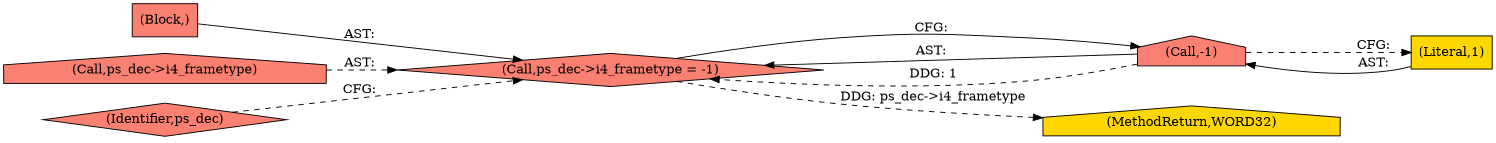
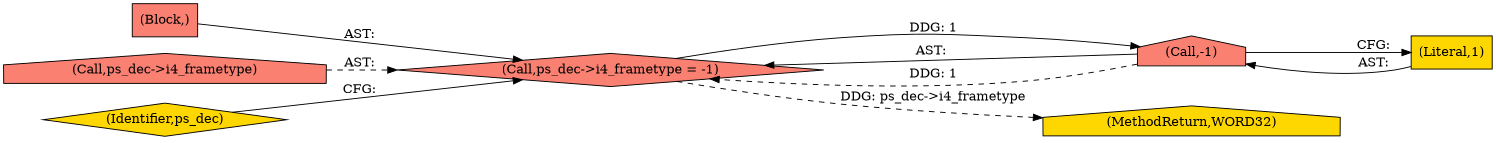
edge "(Call,ps_dec->i4_frametype = -1)" -> "(Call,-1)": label "CFG: " -> "DDG: 1"
edge "(Call,-1)" -> "(Literal,1)": style dashed -> solid
edge "(Identifier,ps_dec)" -> "(Call,ps_dec->i4_frametype = -1)": style dashed -> solid
node "(Identifier,ps_dec)": fillcolor salmon -> gold
